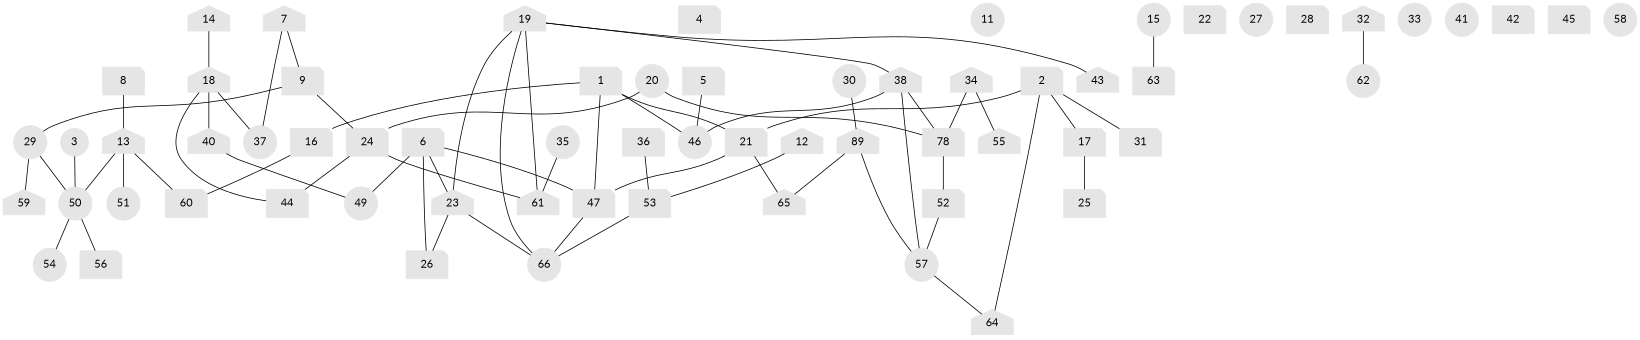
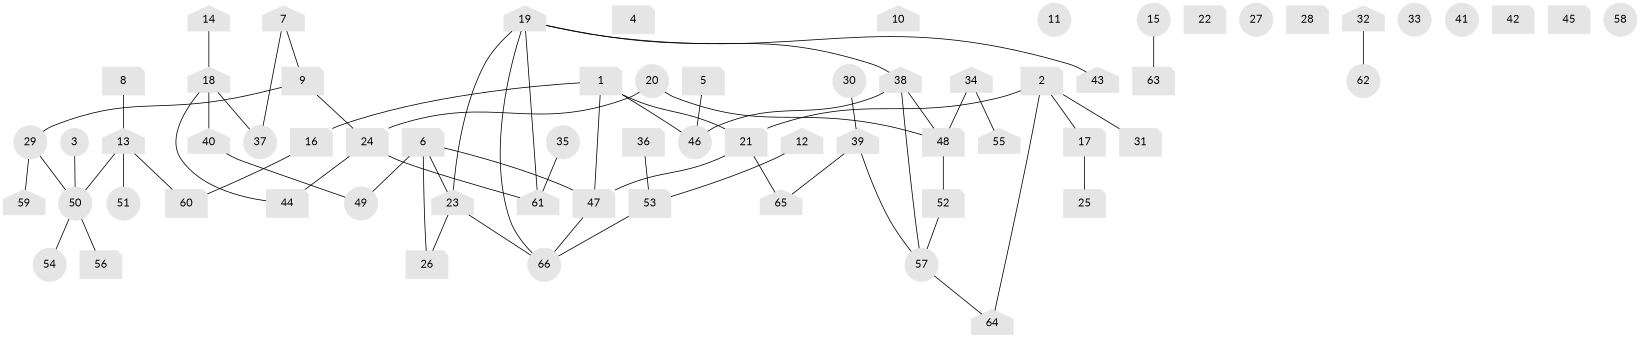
node "10": added
node "89": label "89" -> "39"
node "78": label "78" -> "48"
